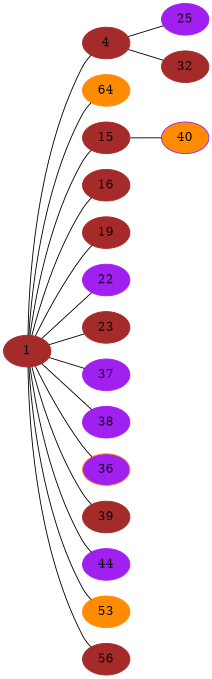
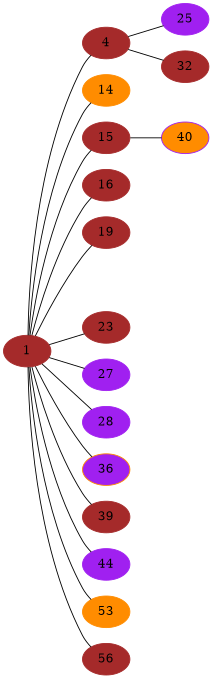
node "64": label "64" -> "14"
node "22": removed
node "37": label "37" -> "27"
node "38": label "38" -> "28"
